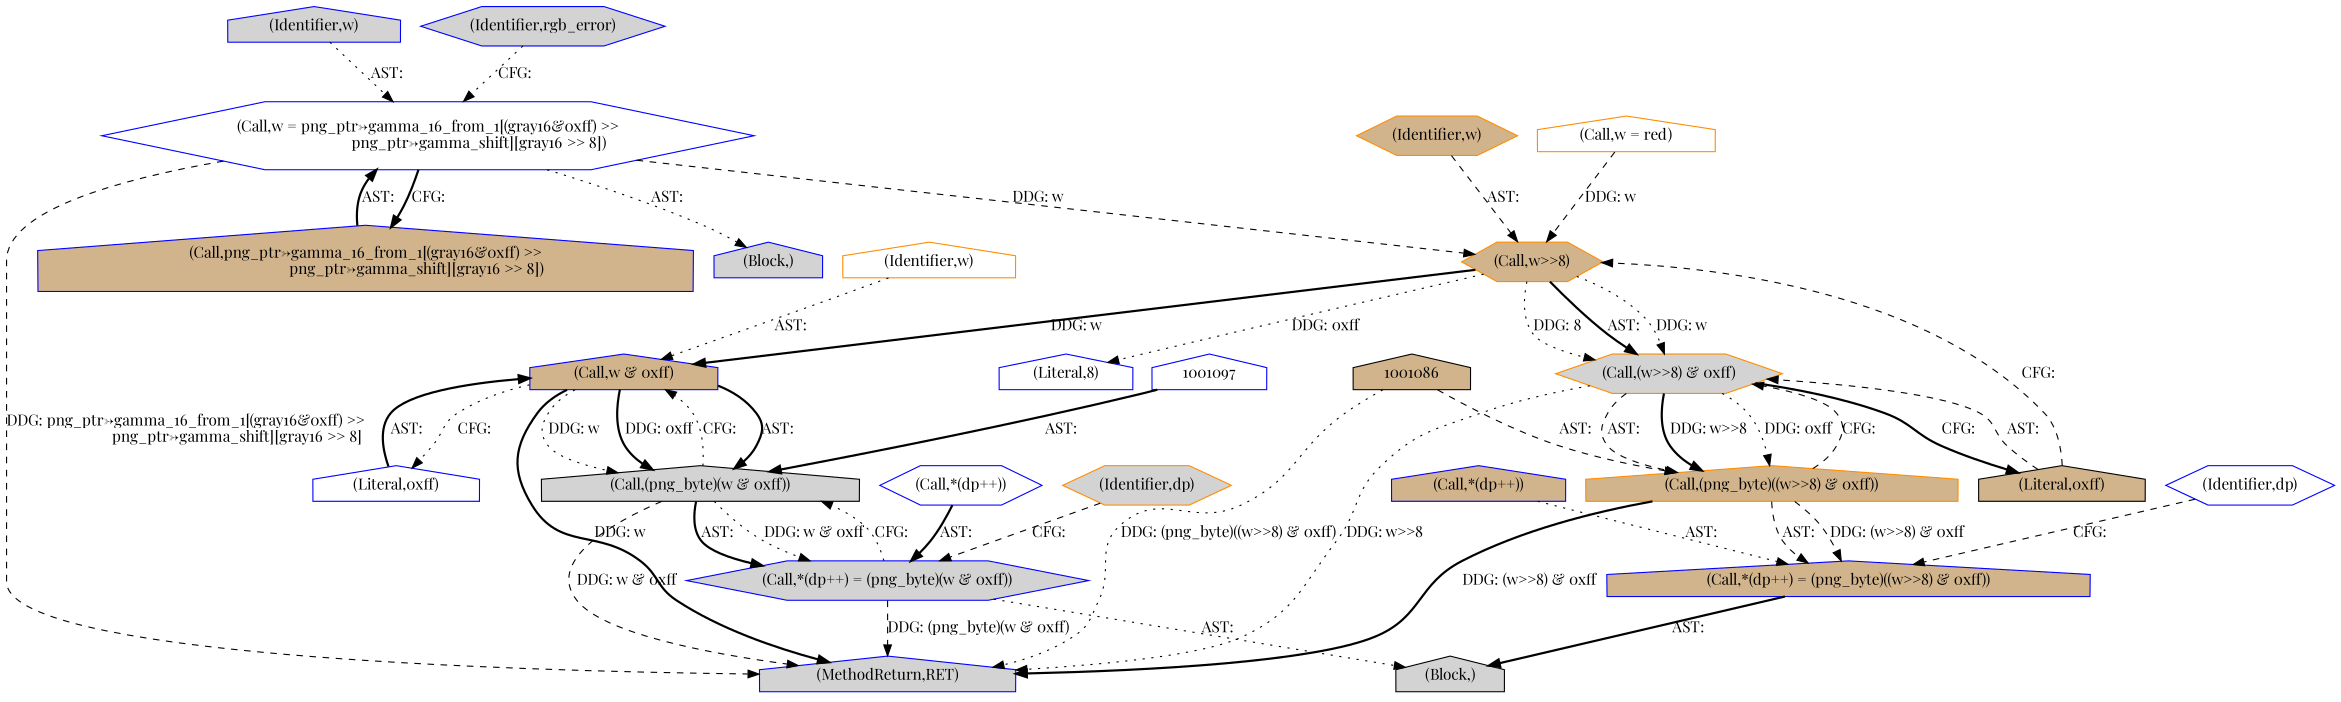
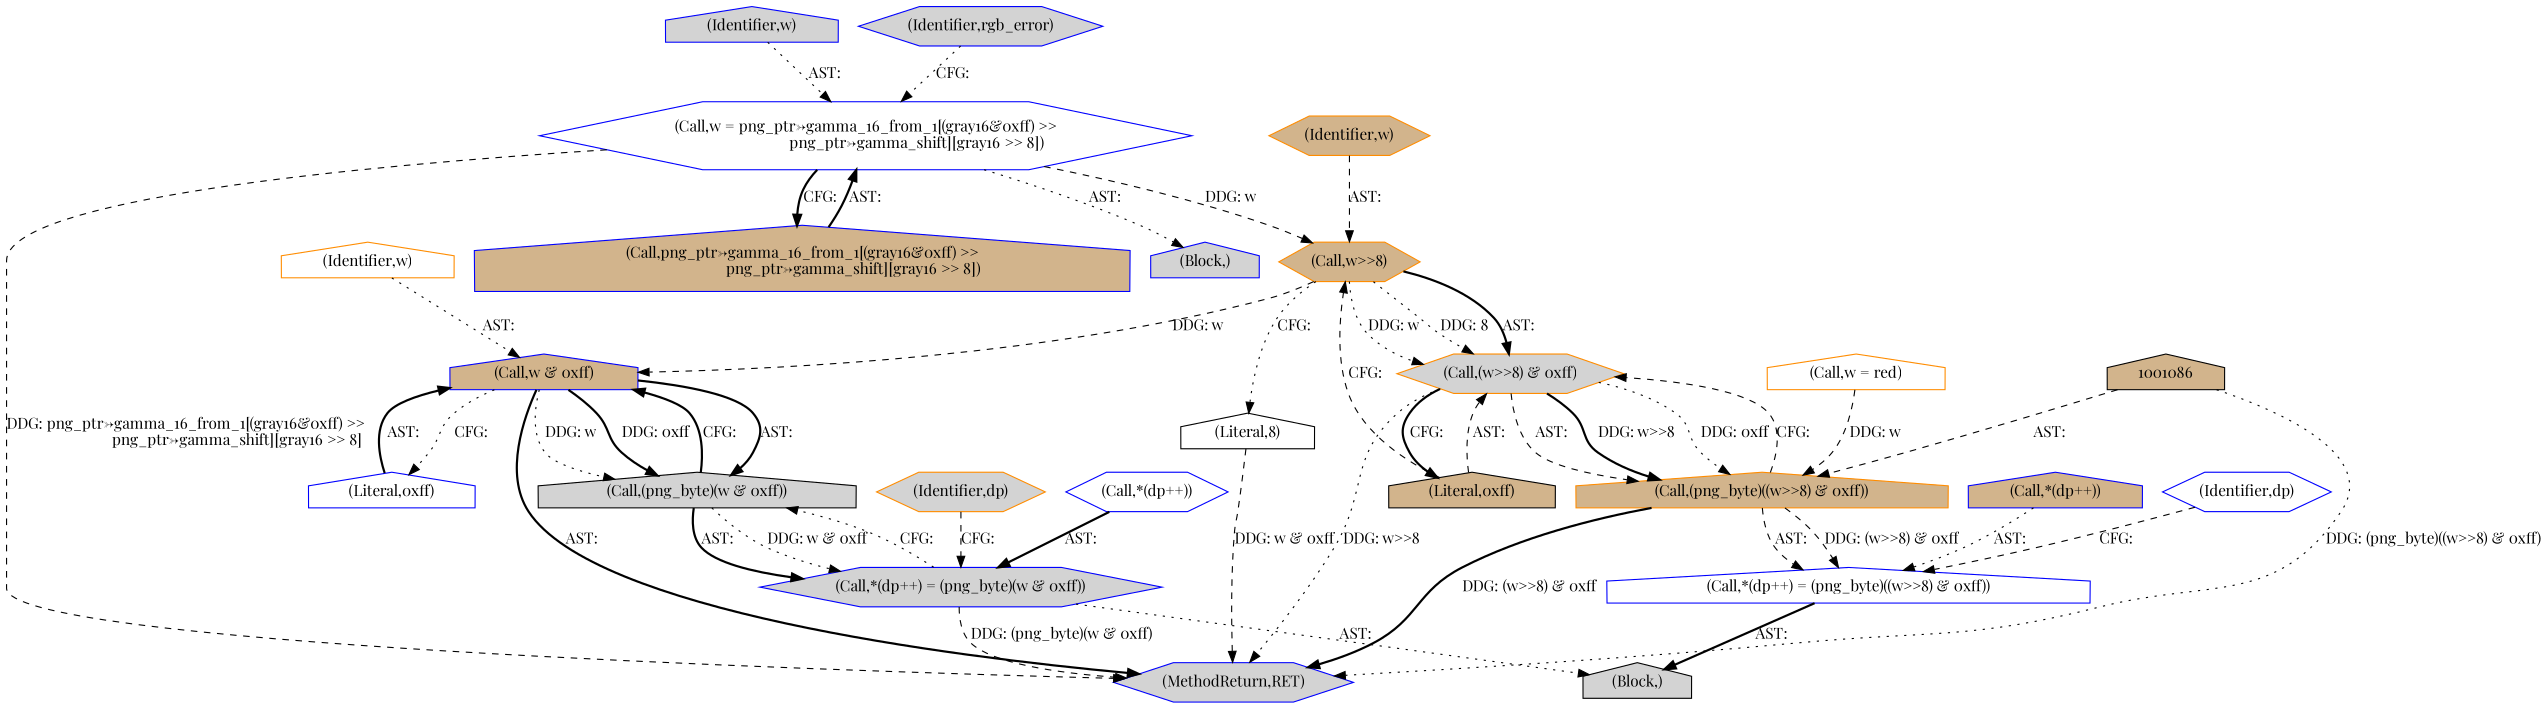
edge "(Call,w = red)" -> "(Call,w>>8)": now "(Call,w = red)" -> "(Call,(png_byte)((w>>8) & 0xff))"
edge "(Call,w>>8)" -> "(Call,w & 0xff)": style bold -> dashed
edge "(Call,w>>8)" -> "(Literal,8)": label "DDG: 0xff" -> "CFG: "
node "(Literal,8)": color blue -> black
node "1001097": removed
edge "(Call,(png_byte)(w & 0xff))" -> "(Call,w & 0xff)": style dotted -> bold
edge "(Call,w & 0xff)" -> "(MethodReturn,RET)": label "DDG: w" -> "AST: "
node "(Call,*(dp++) = (png_byte)((w>>8) & 0xff))": fillcolor tan -> white
edge "(Call,(png_byte)(w & 0xff))" -> "(MethodReturn,RET)": now "(Literal,8)" -> "(MethodReturn,RET)"
node "(MethodReturn,RET)": shape house -> hexagon
